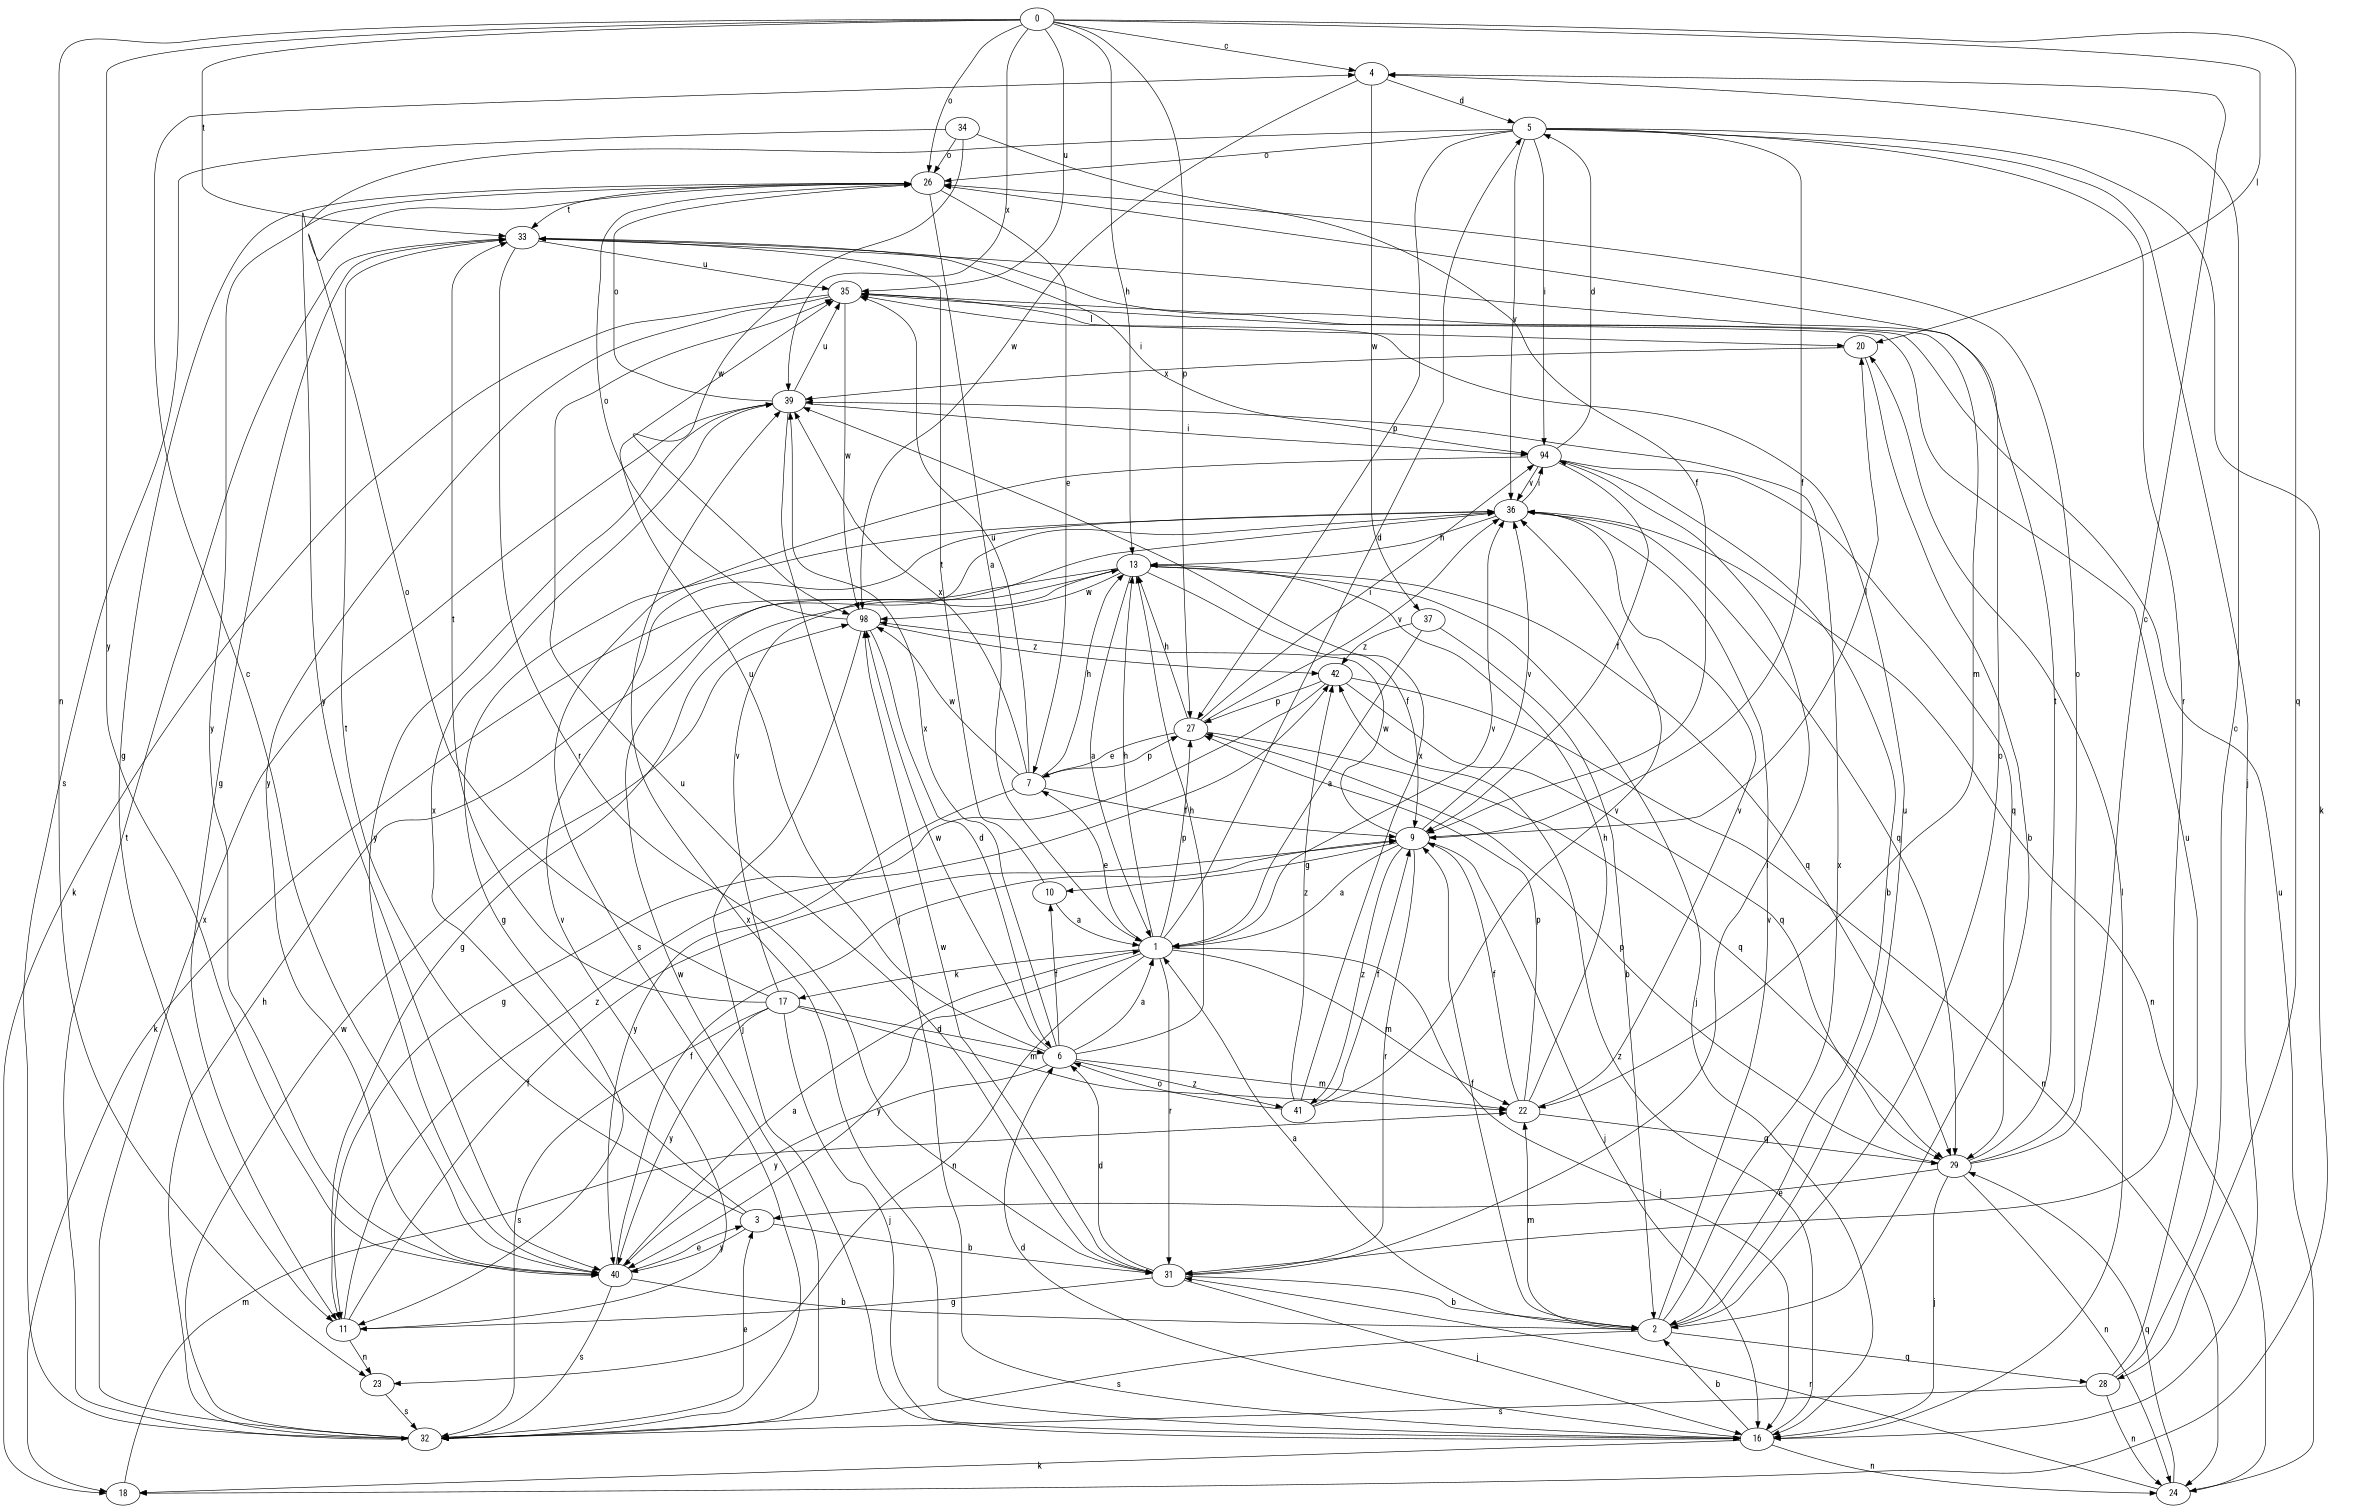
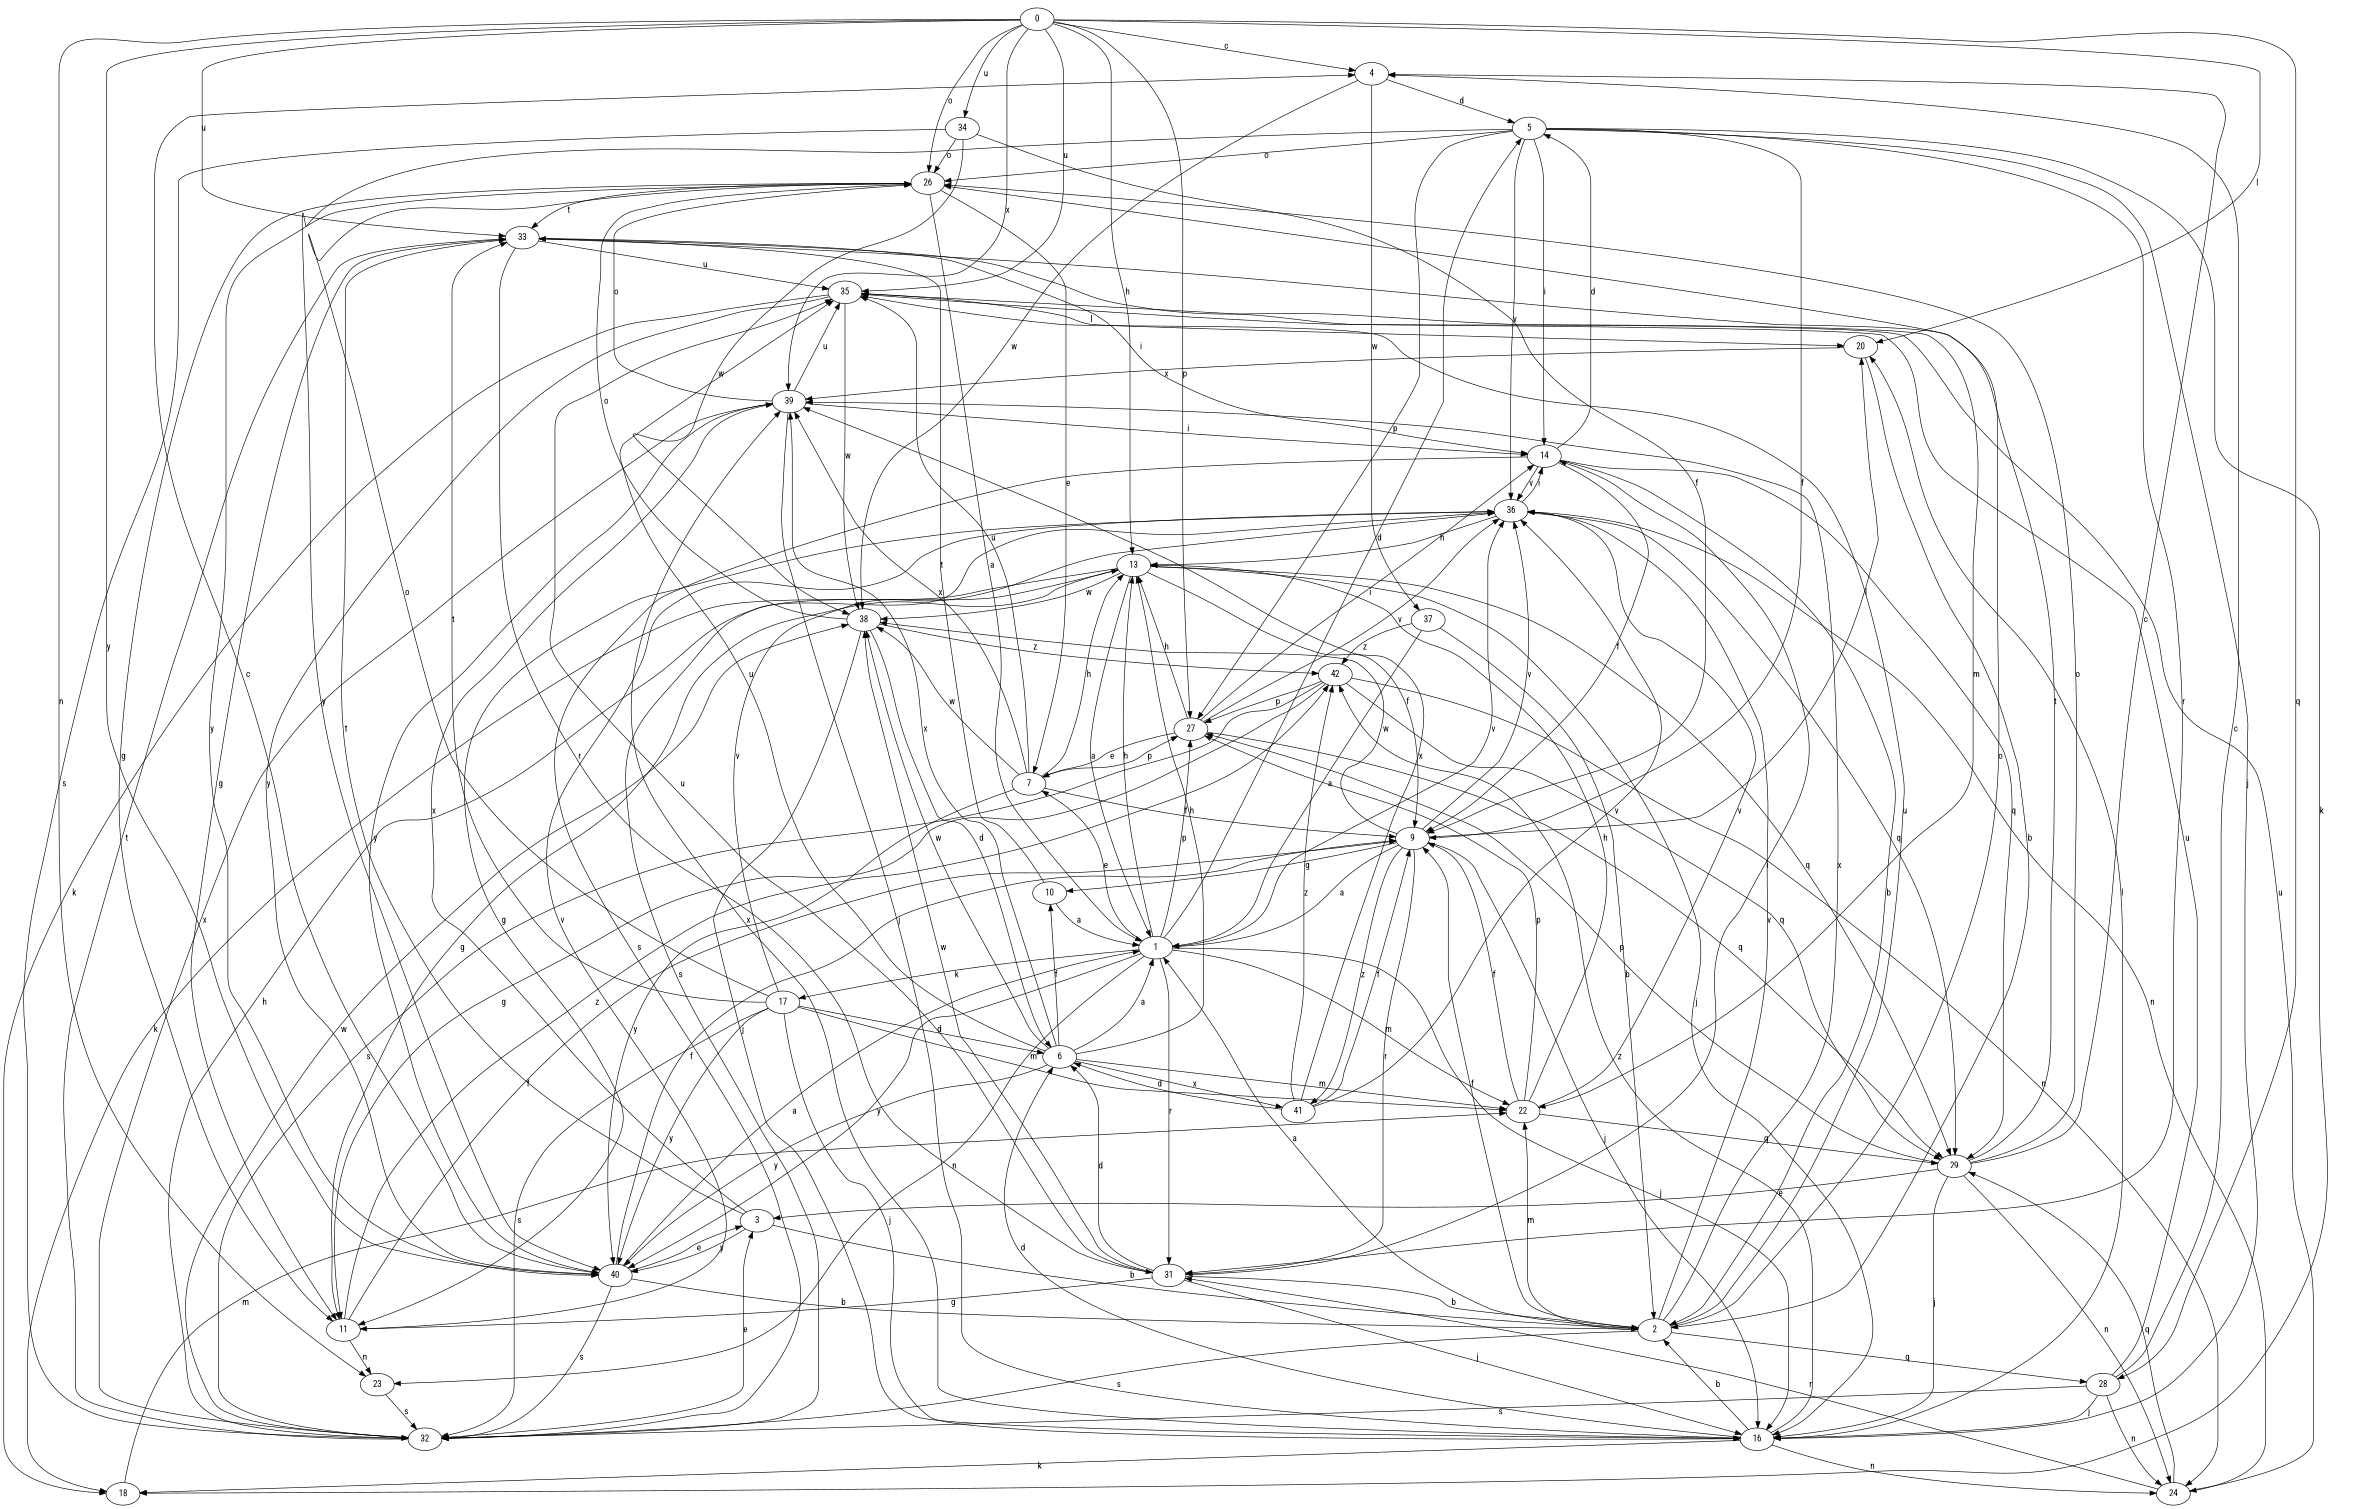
edge "0" -> "34": added, label "u"
edge "0" -> "33": label "t" -> "u"
node "94": label "94" -> "14"
node "98": label "98" -> "38"
edge "42" -> "32": added, label "s"
edge "36" -> "32": label "w" -> "s"
edge "41" -> "6": label "o" -> "d"
edge "6" -> "41": label "z" -> "x"
edge "3" -> "31": now "3" -> "2"
edge "28" -> "16": added, label "j"
